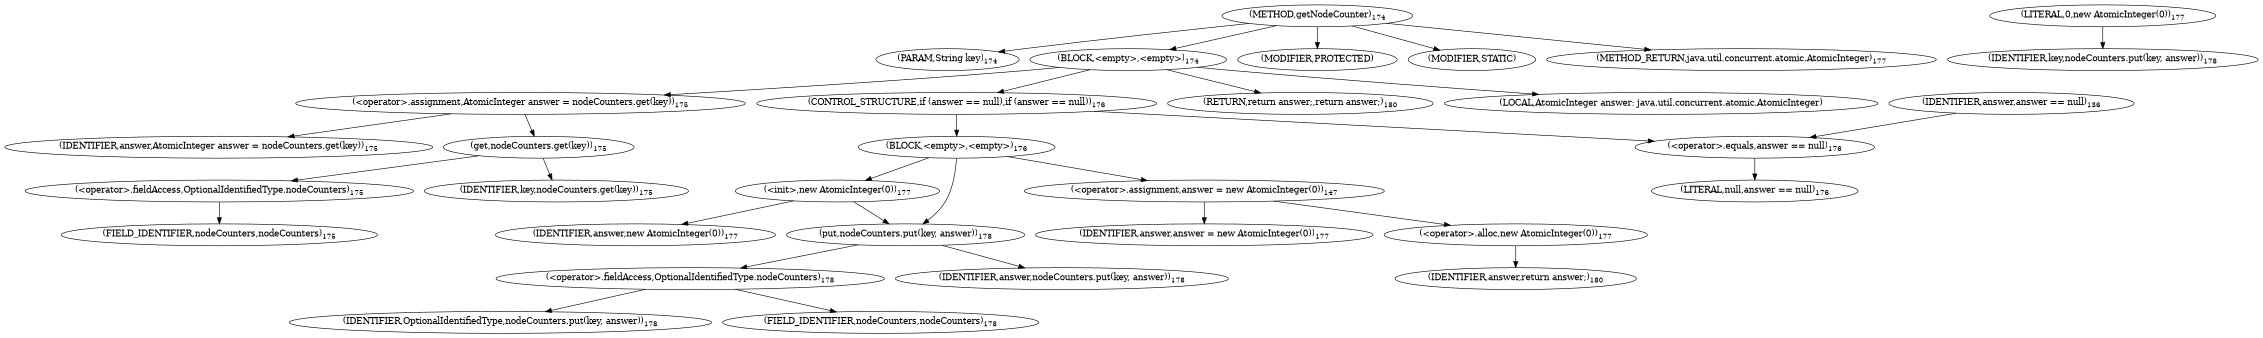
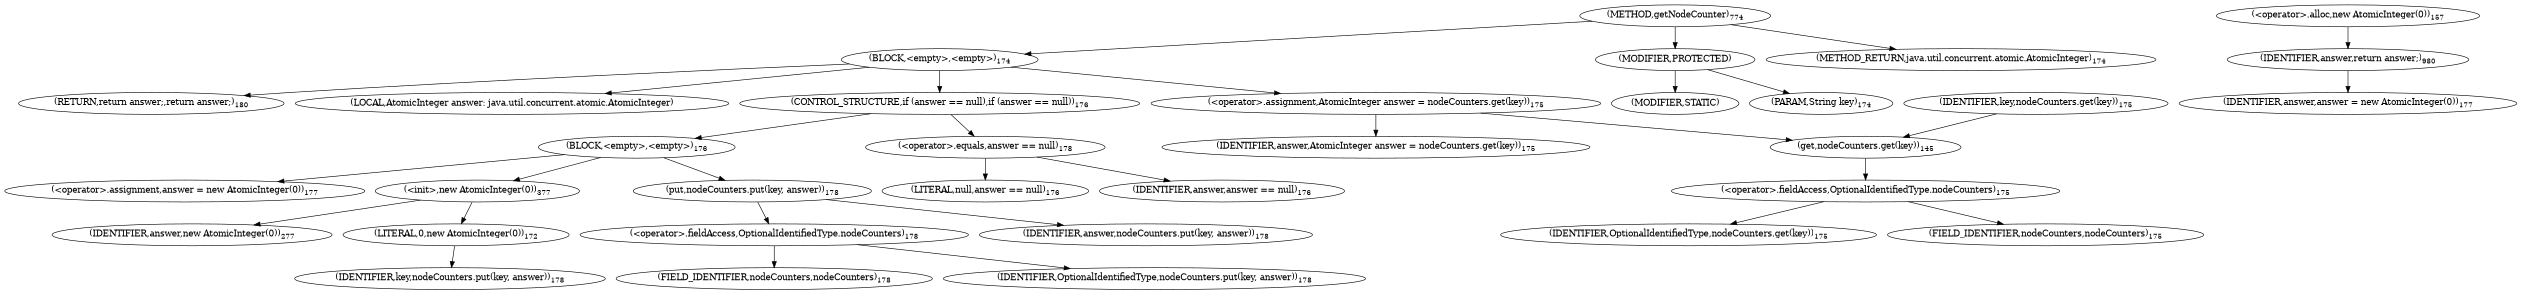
node "(METHOD,getNodeCounter)": text "174" -> "774"
node "(LITERAL,0,new AtomicInteger(0))": text "177" -> "172"
edge "(METHOD,getNodeCounter)" -> "(PARAM,String key)": now "(MODIFIER,PROTECTED)" -> "(PARAM,String key)"
edge "(METHOD,getNodeCounter)" -> "(MODIFIER,STATIC)": now "(MODIFIER,PROTECTED)" -> "(MODIFIER,STATIC)"
node "(METHOD_RETURN,java.util.concurrent.atomic.AtomicInteger)": text "177" -> "174"
node "(IDENTIFIER,answer,answer == null)": text "136" -> "176"
edge "(IDENTIFIER,answer,answer == null)" -> "(<operator>.equals,answer == null)": reversed
node "(get,nodeCounters.get(key))": text "175" -> "145"
node "(<operator>.equals,answer == null)": text "176" -> "178"
edge "(get,nodeCounters.get(key))" -> "(IDENTIFIER,key,nodeCounters.get(key))": reversed
node "(<init>,new AtomicInteger(0))": text "177" -> "377"
node "(<operator>.assignment,answer = new AtomicInteger(0))": text "147" -> "177"
edge "(<operator>.assignment,answer = new AtomicInteger(0))" -> "(IDENTIFIER,answer,answer = new AtomicInteger(0))": now "(IDENTIFIER,answer,return answer;)" -> "(IDENTIFIER,answer,answer = new AtomicInteger(0))"
edge "(<init>,new AtomicInteger(0))" -> "(put,nodeCounters.put(key, answer))": now "(<init>,new AtomicInteger(0))" -> "(LITERAL,0,new AtomicInteger(0))"
edge "(<operator>.assignment,answer = new AtomicInteger(0))" -> "(<operator>.alloc,new AtomicInteger(0))": removed
node "(IDENTIFIER,answer,new AtomicInteger(0))": text "177" -> "277"
node "(<operator>.alloc,new AtomicInteger(0))": text "177" -> "157"
node "(IDENTIFIER,OptionalIdentifiedType,nodeCounters.get(key))": added
node "(IDENTIFIER,answer,return answer;)": text "180" -> "980"
